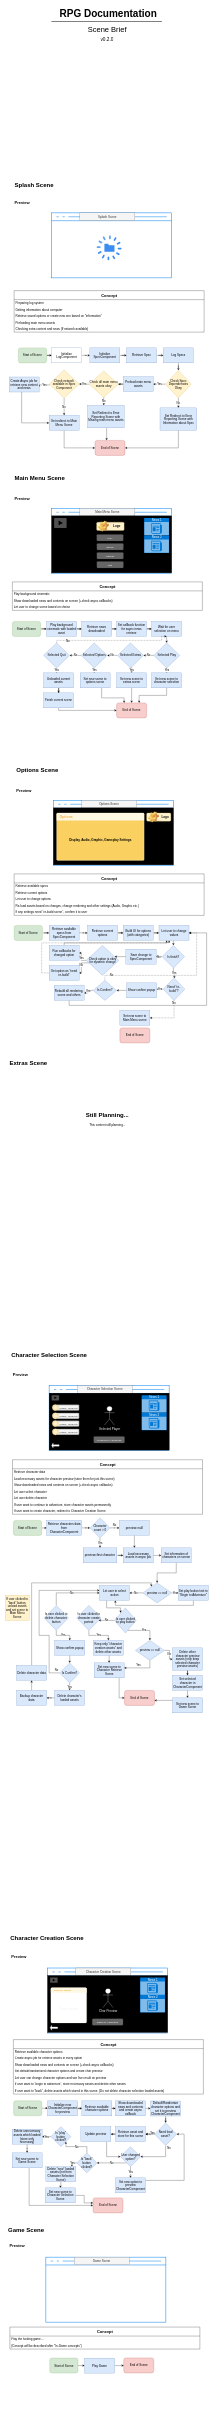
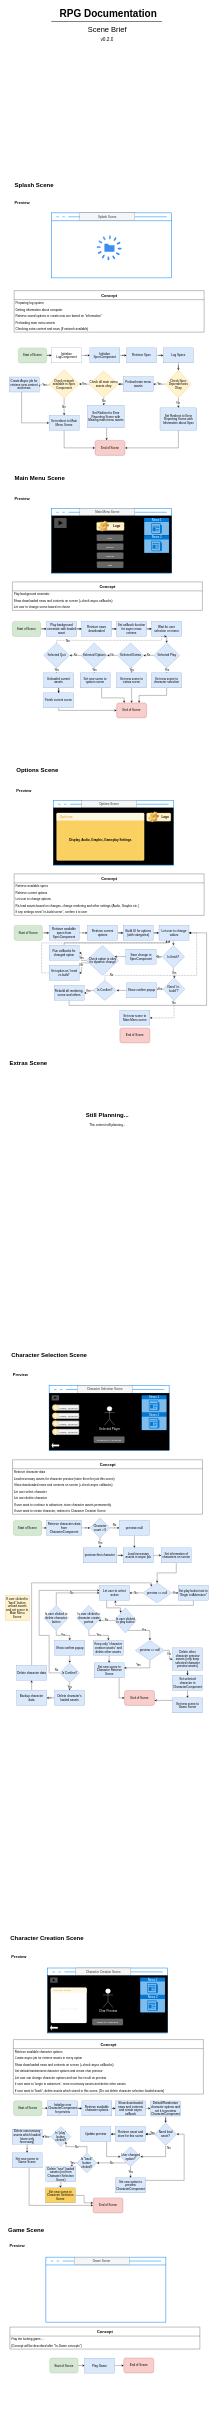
node "Set new scene to Character Selection Scene": fillcolor #dae8fc -> #fad161
